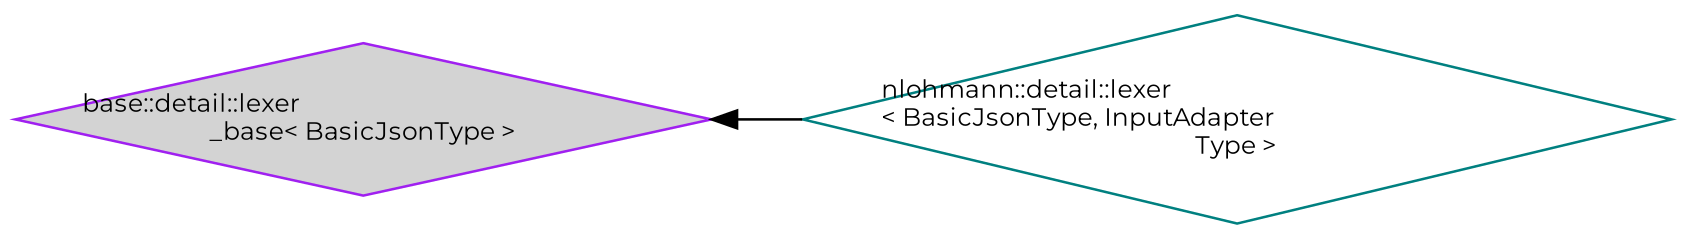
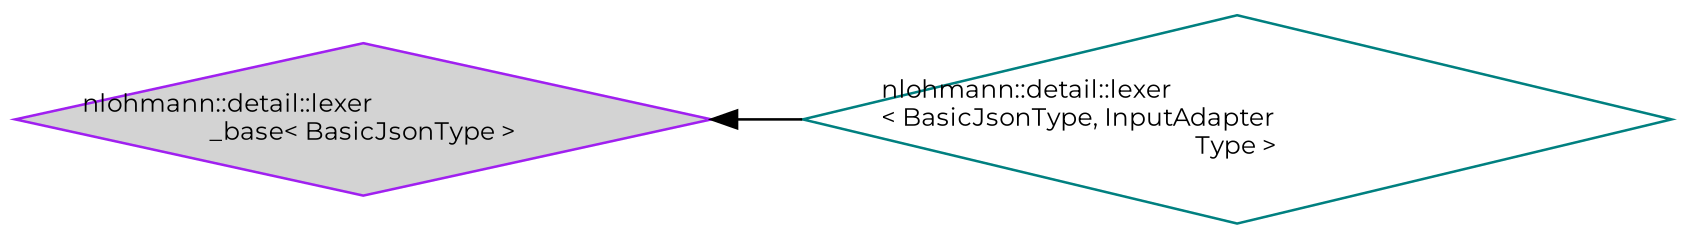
node "base::detail::lexer _base< BasicJsonType >": label "base::detail::lexer _base< BasicJsonType >" -> "nlohmann::detail::lexer _base< BasicJsonType >"
